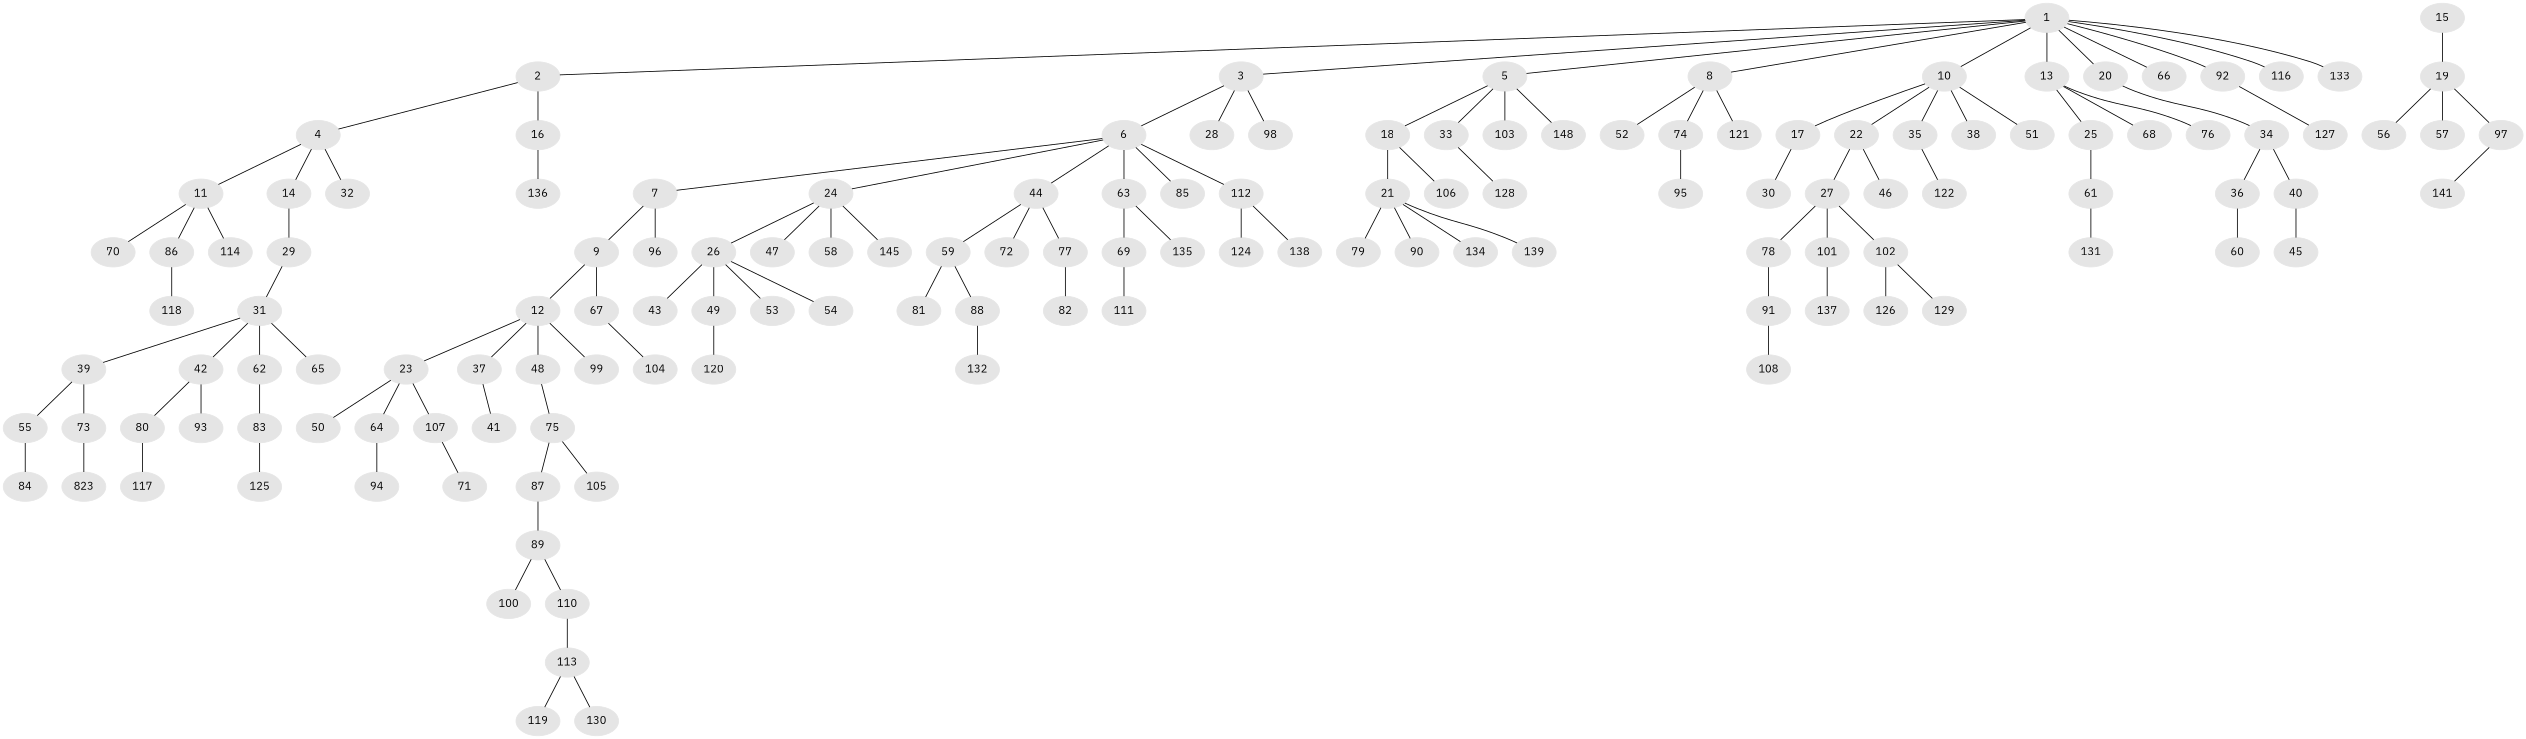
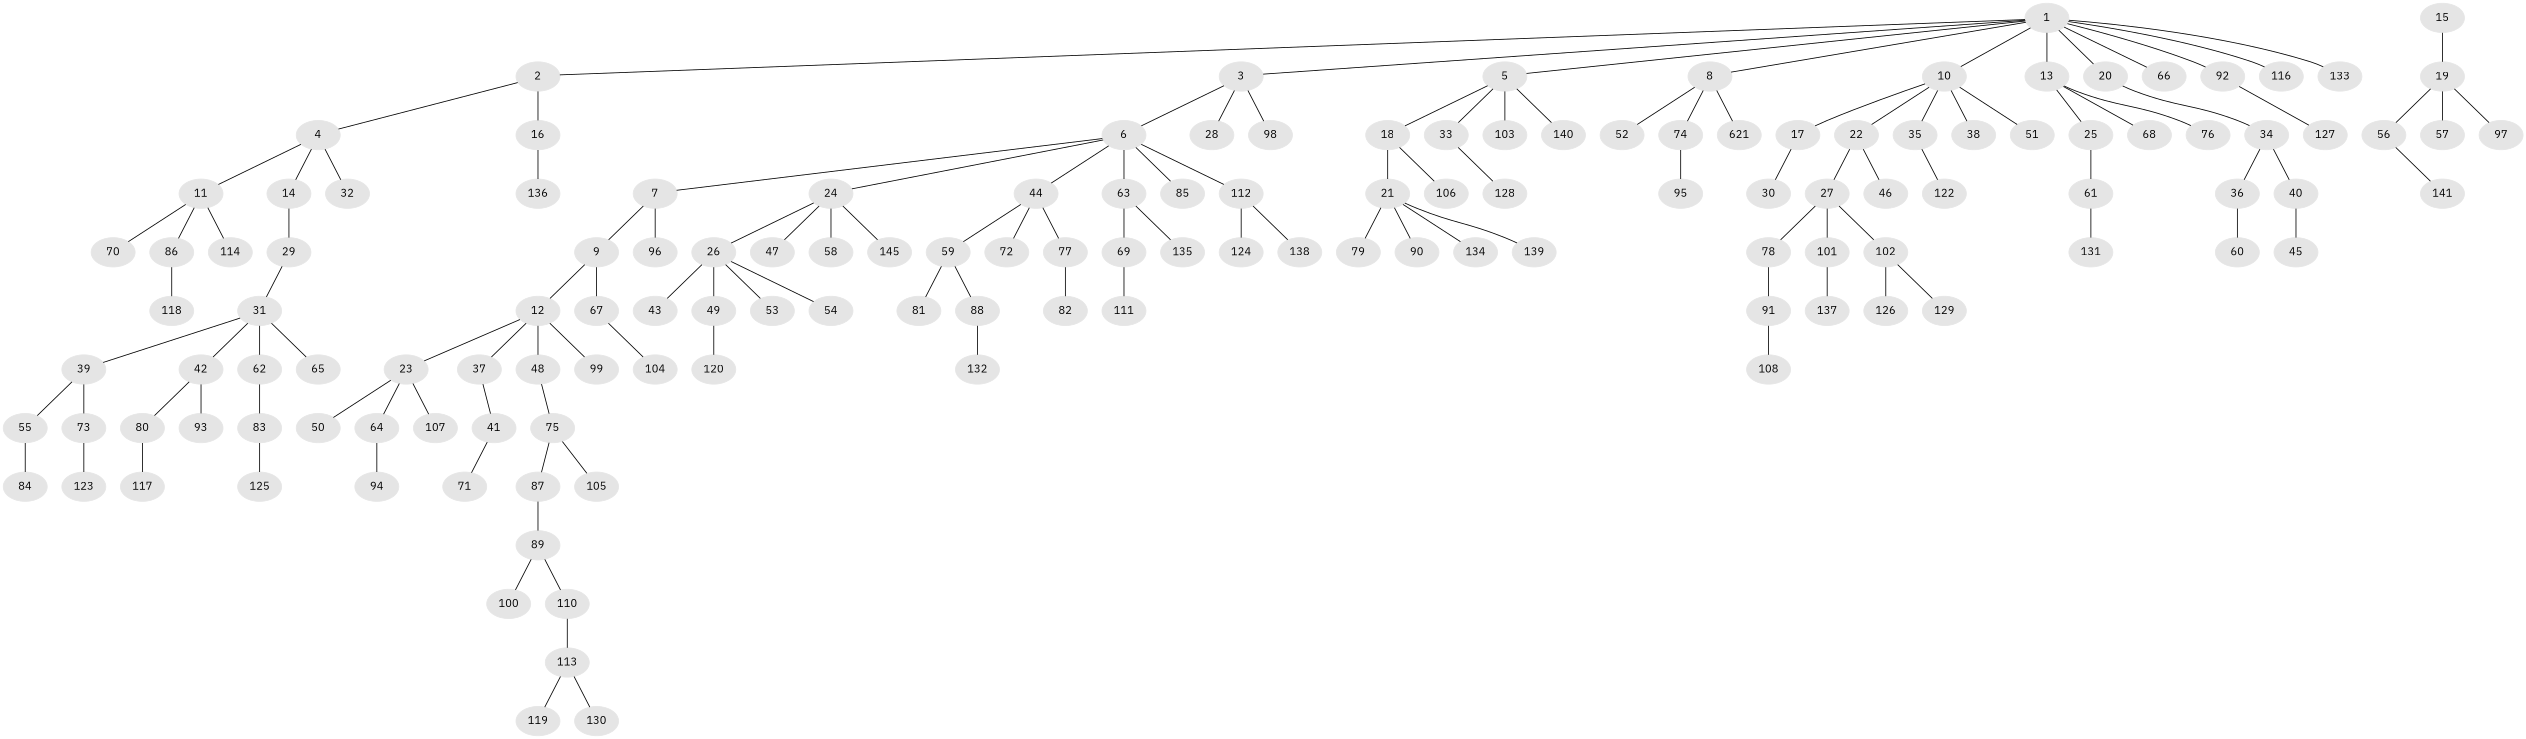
node "148": label "148" -> "140"
node "121": label "121" -> "621"
edge "97" -- "141": now "56" -- "141"
edge "107" -- "71": now "41" -- "71"
node "823": label "823" -> "123"
